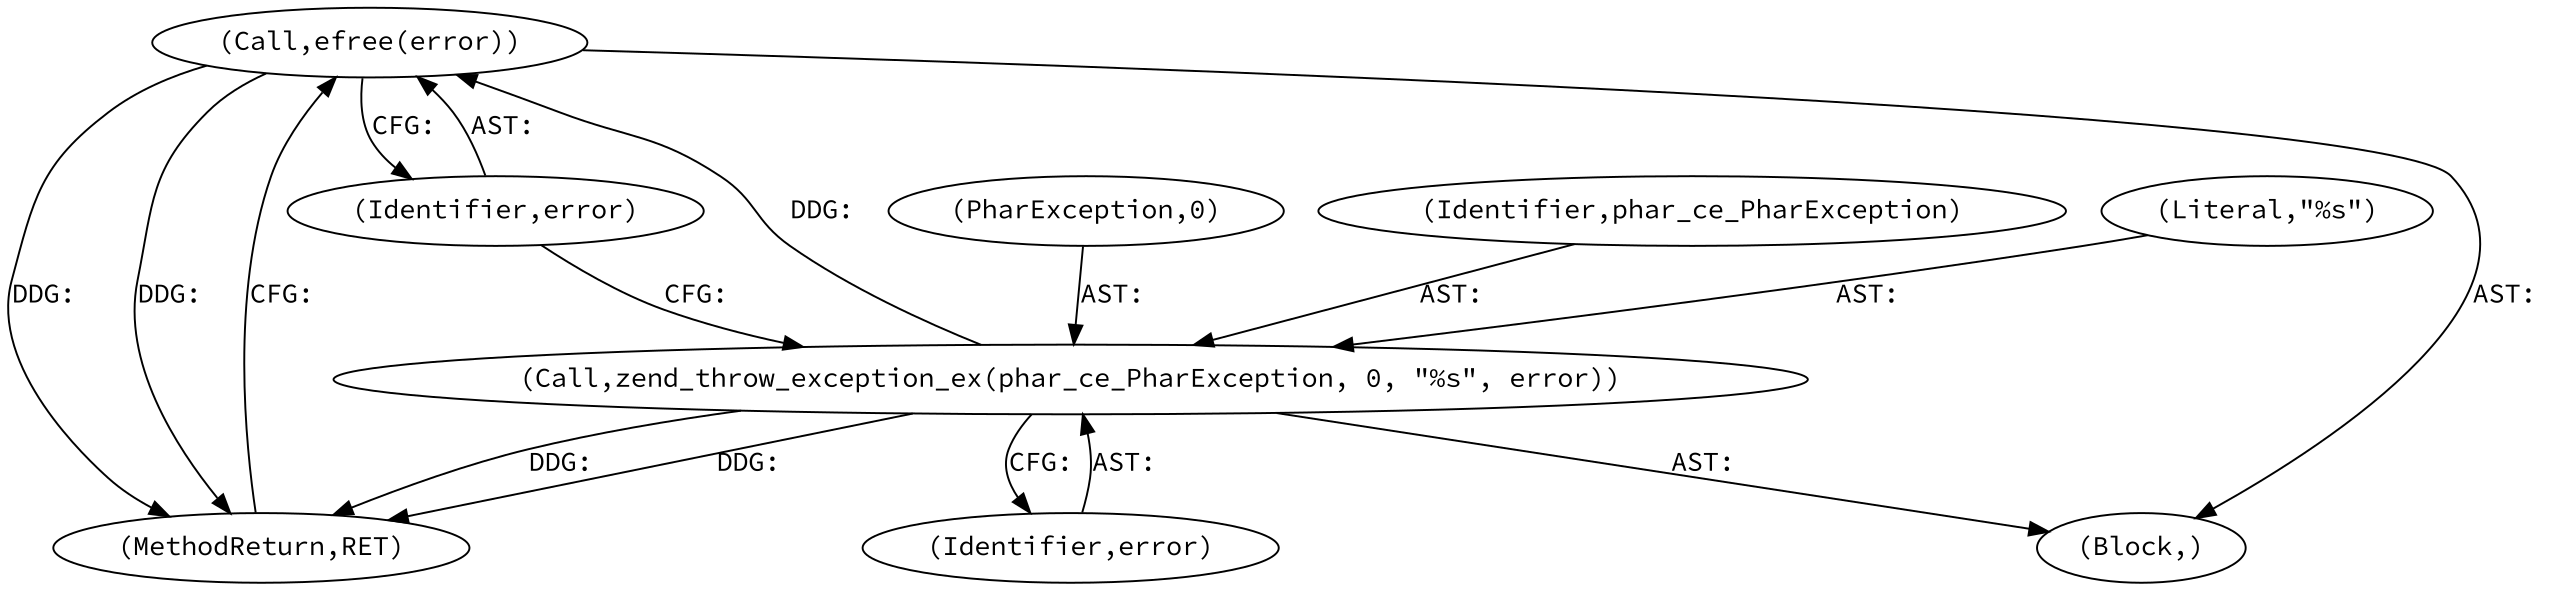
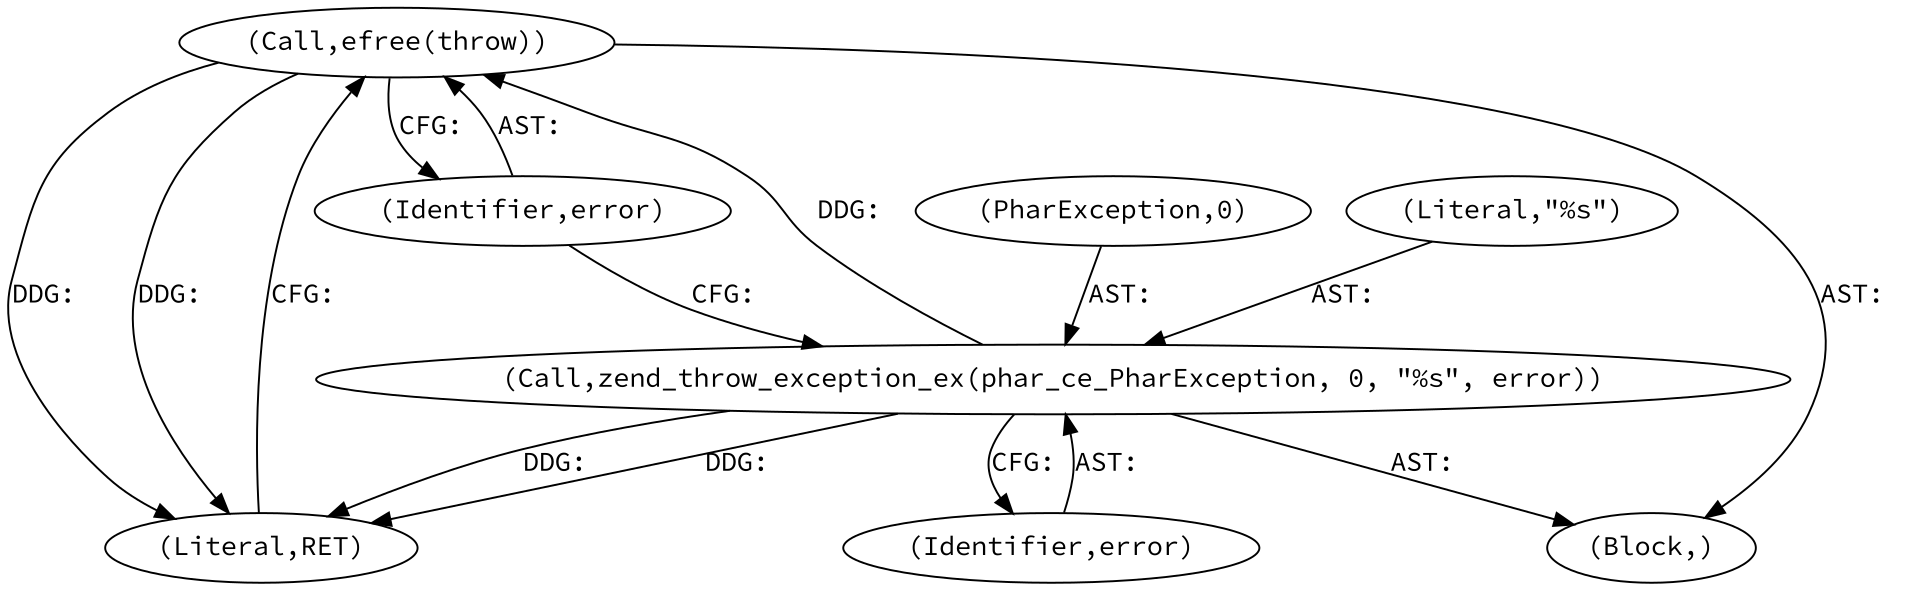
node "(Call,efree(error))": label "(Call,efree(error))" -> "(Call,efree(throw))"
node "(Identifier,phar_ce_PharException)": removed
node "(MethodReturn,RET)": label "(MethodReturn,RET)" -> "(Literal,RET)"
